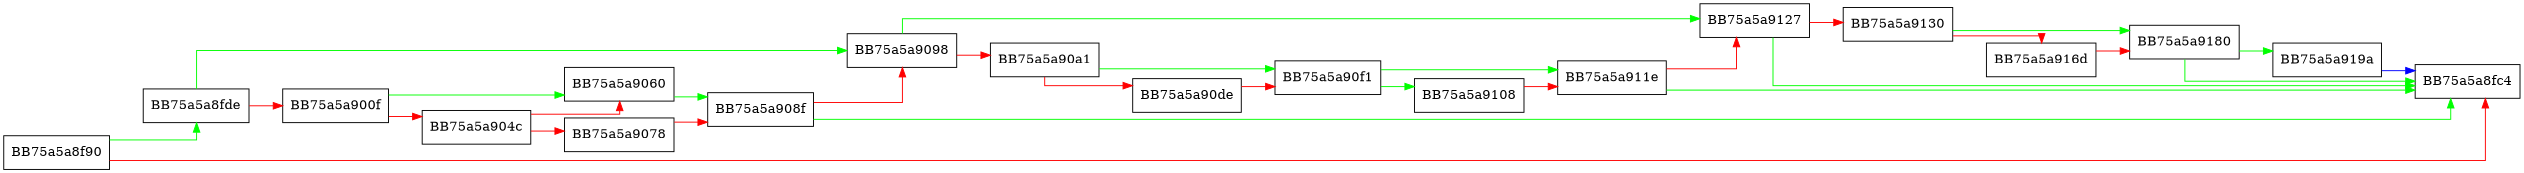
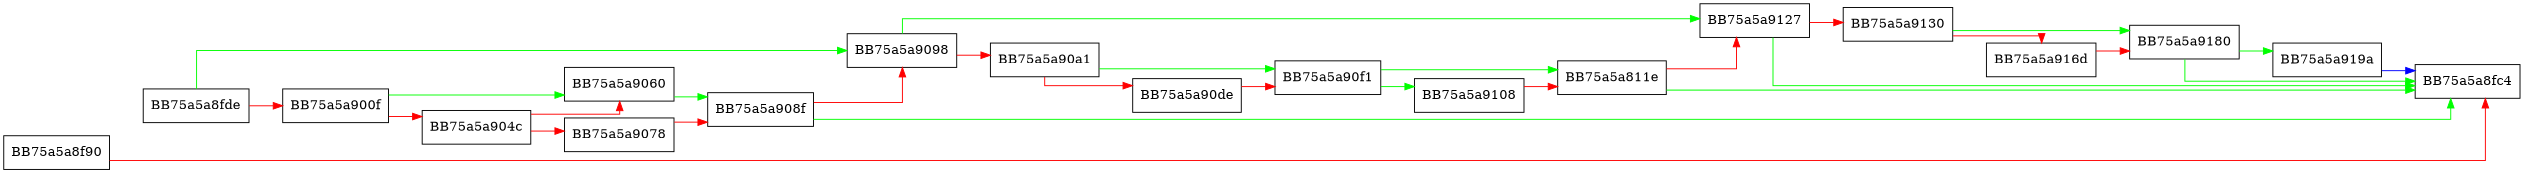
node "BB75a5a911e": label "BB75a5a911e" -> "BB75a5a811e"
edge "BB75a5a8f90" -> "BB75a5a8fde": removed
